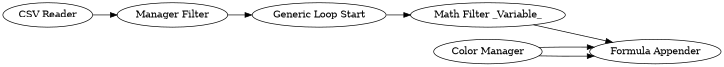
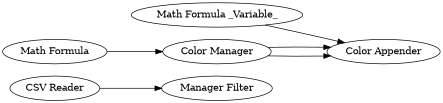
node "Generic Loop Start": removed
node "Math Filter _Variable_": label "Math Filter _Variable_" -> "Math Formula _Variable_"
node "Math Formula": added
node "Formula Appender": label "Formula Appender" -> "Color Appender"
